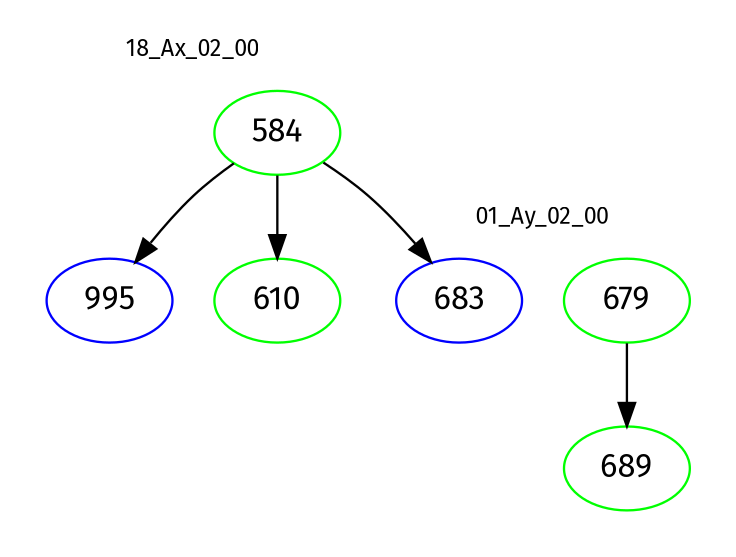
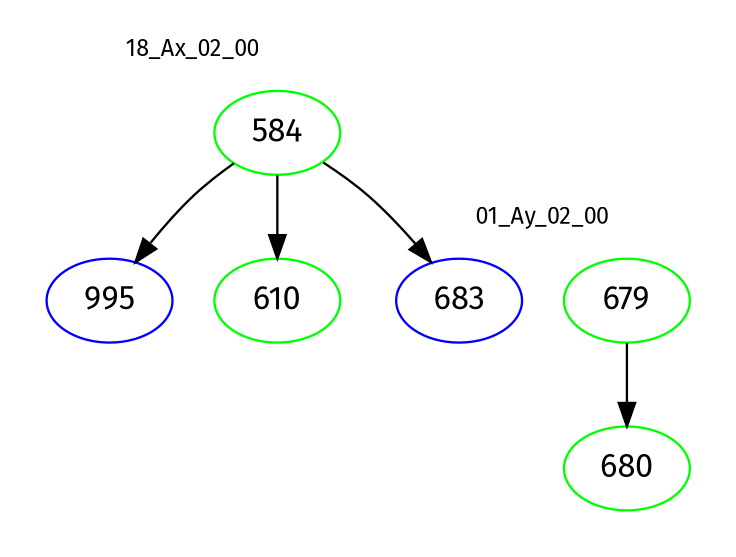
node "689": label "689" -> "680"
